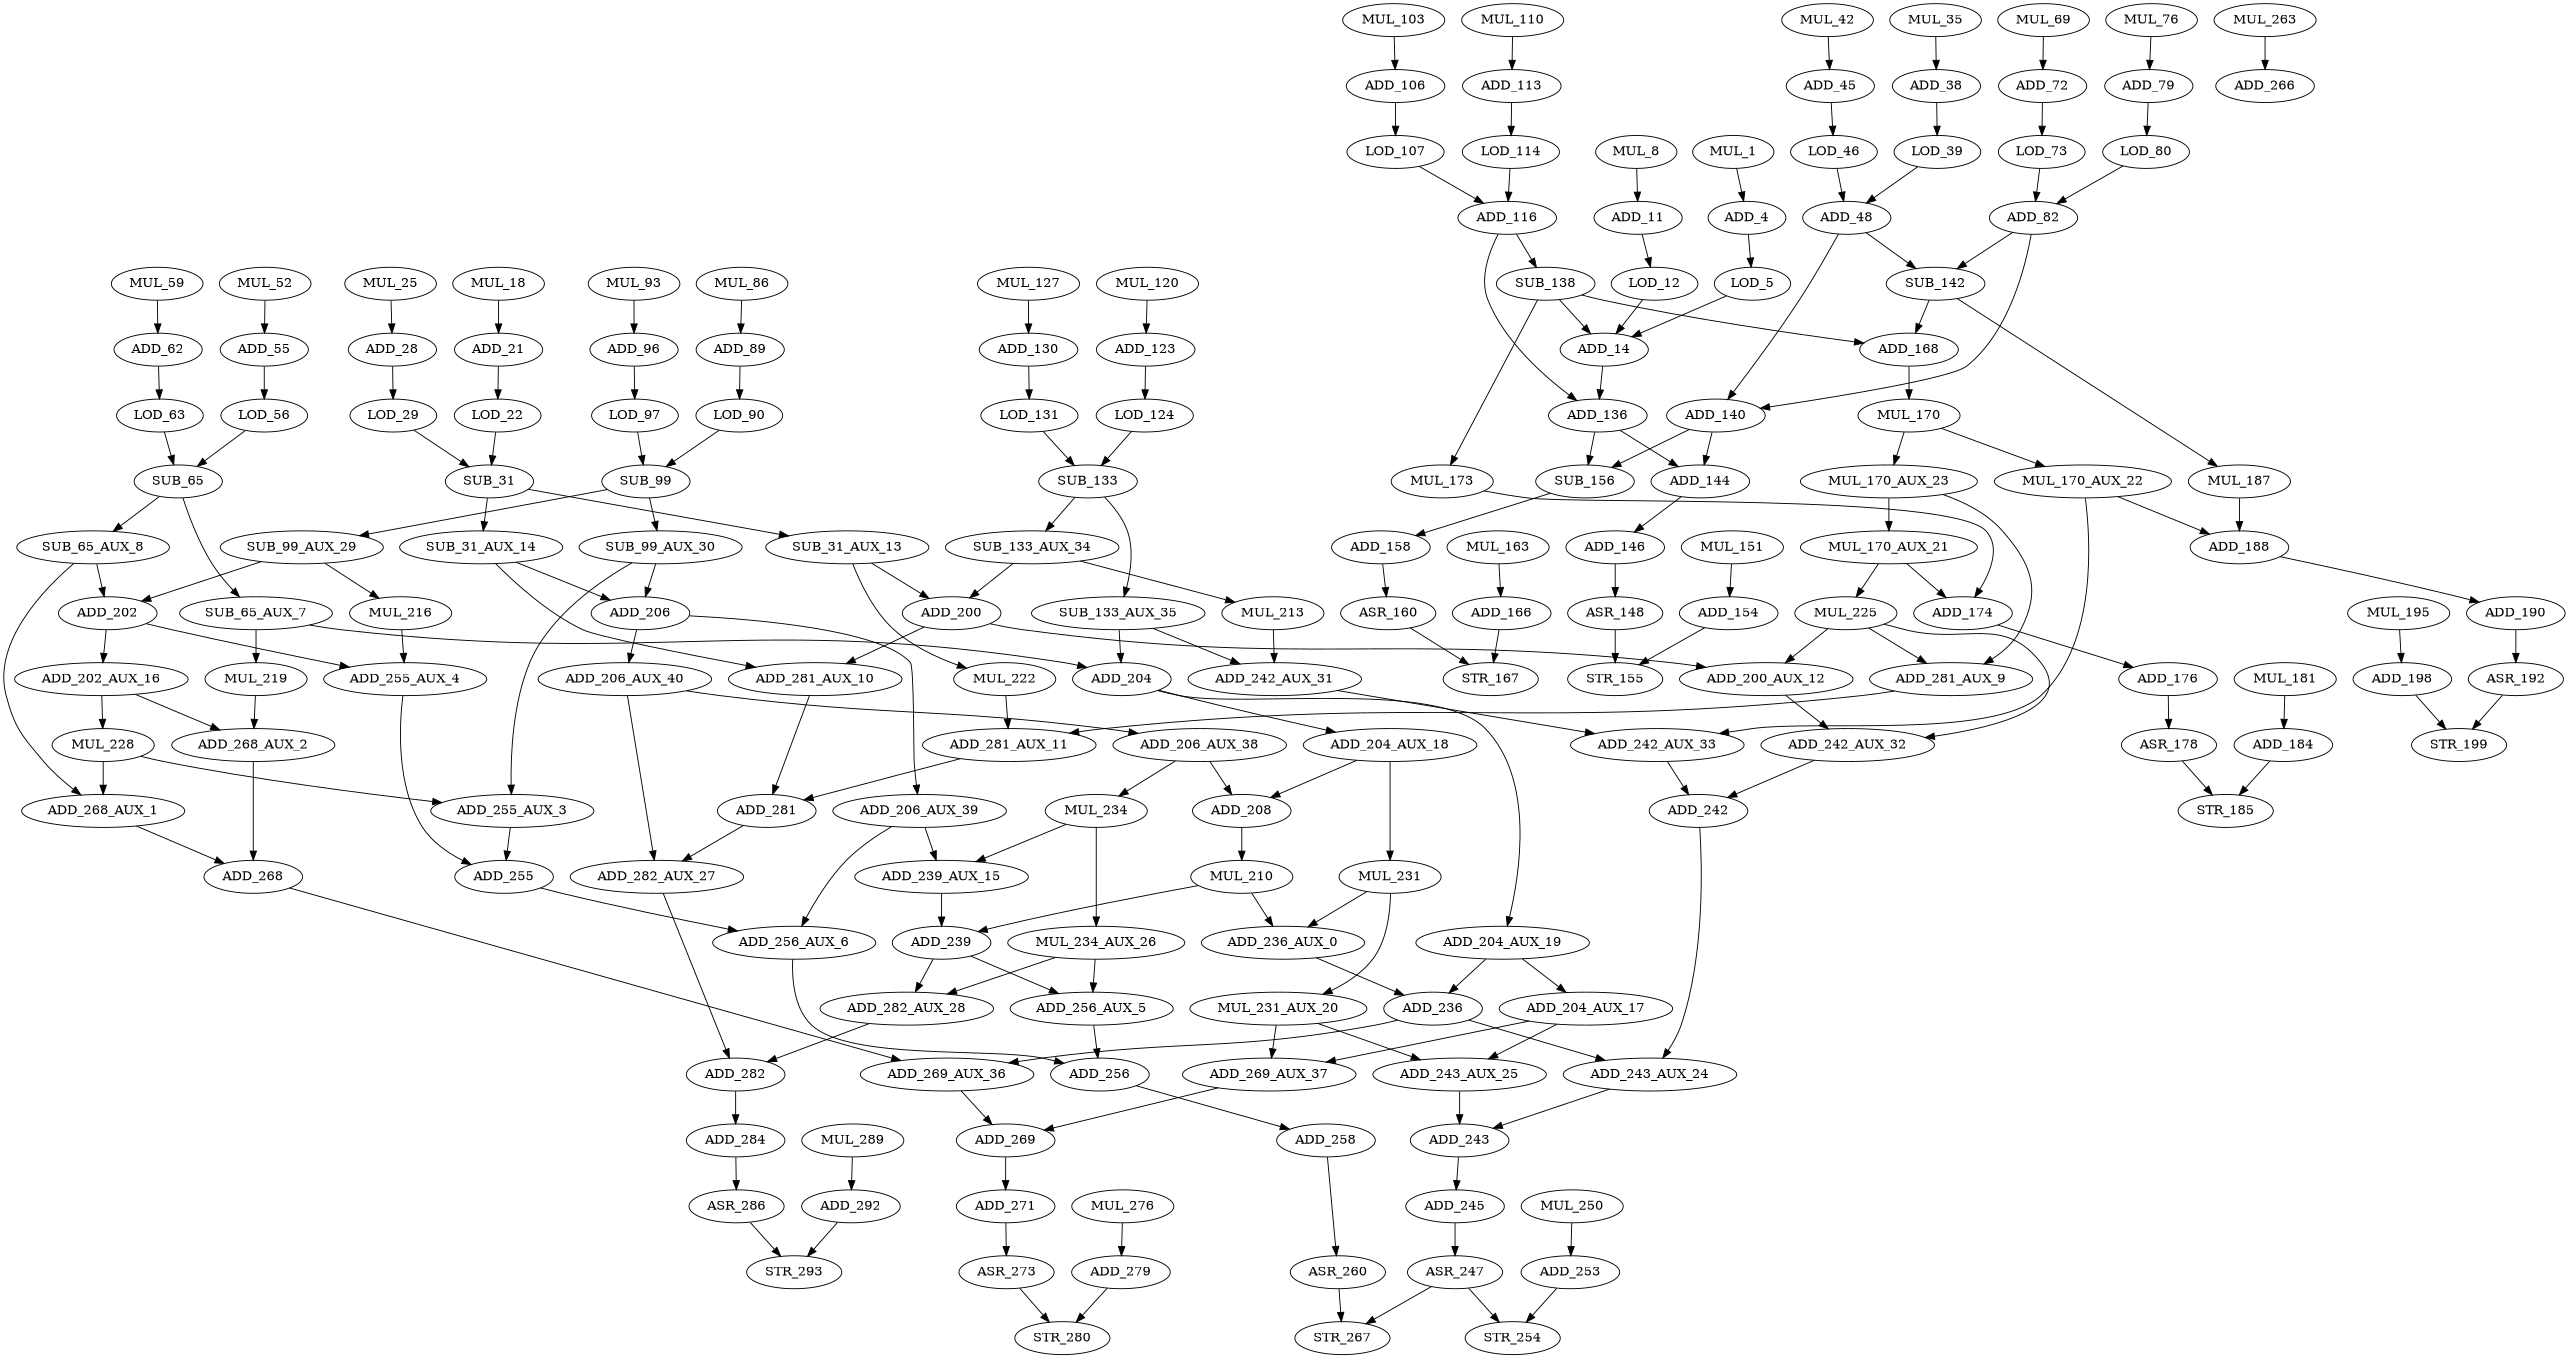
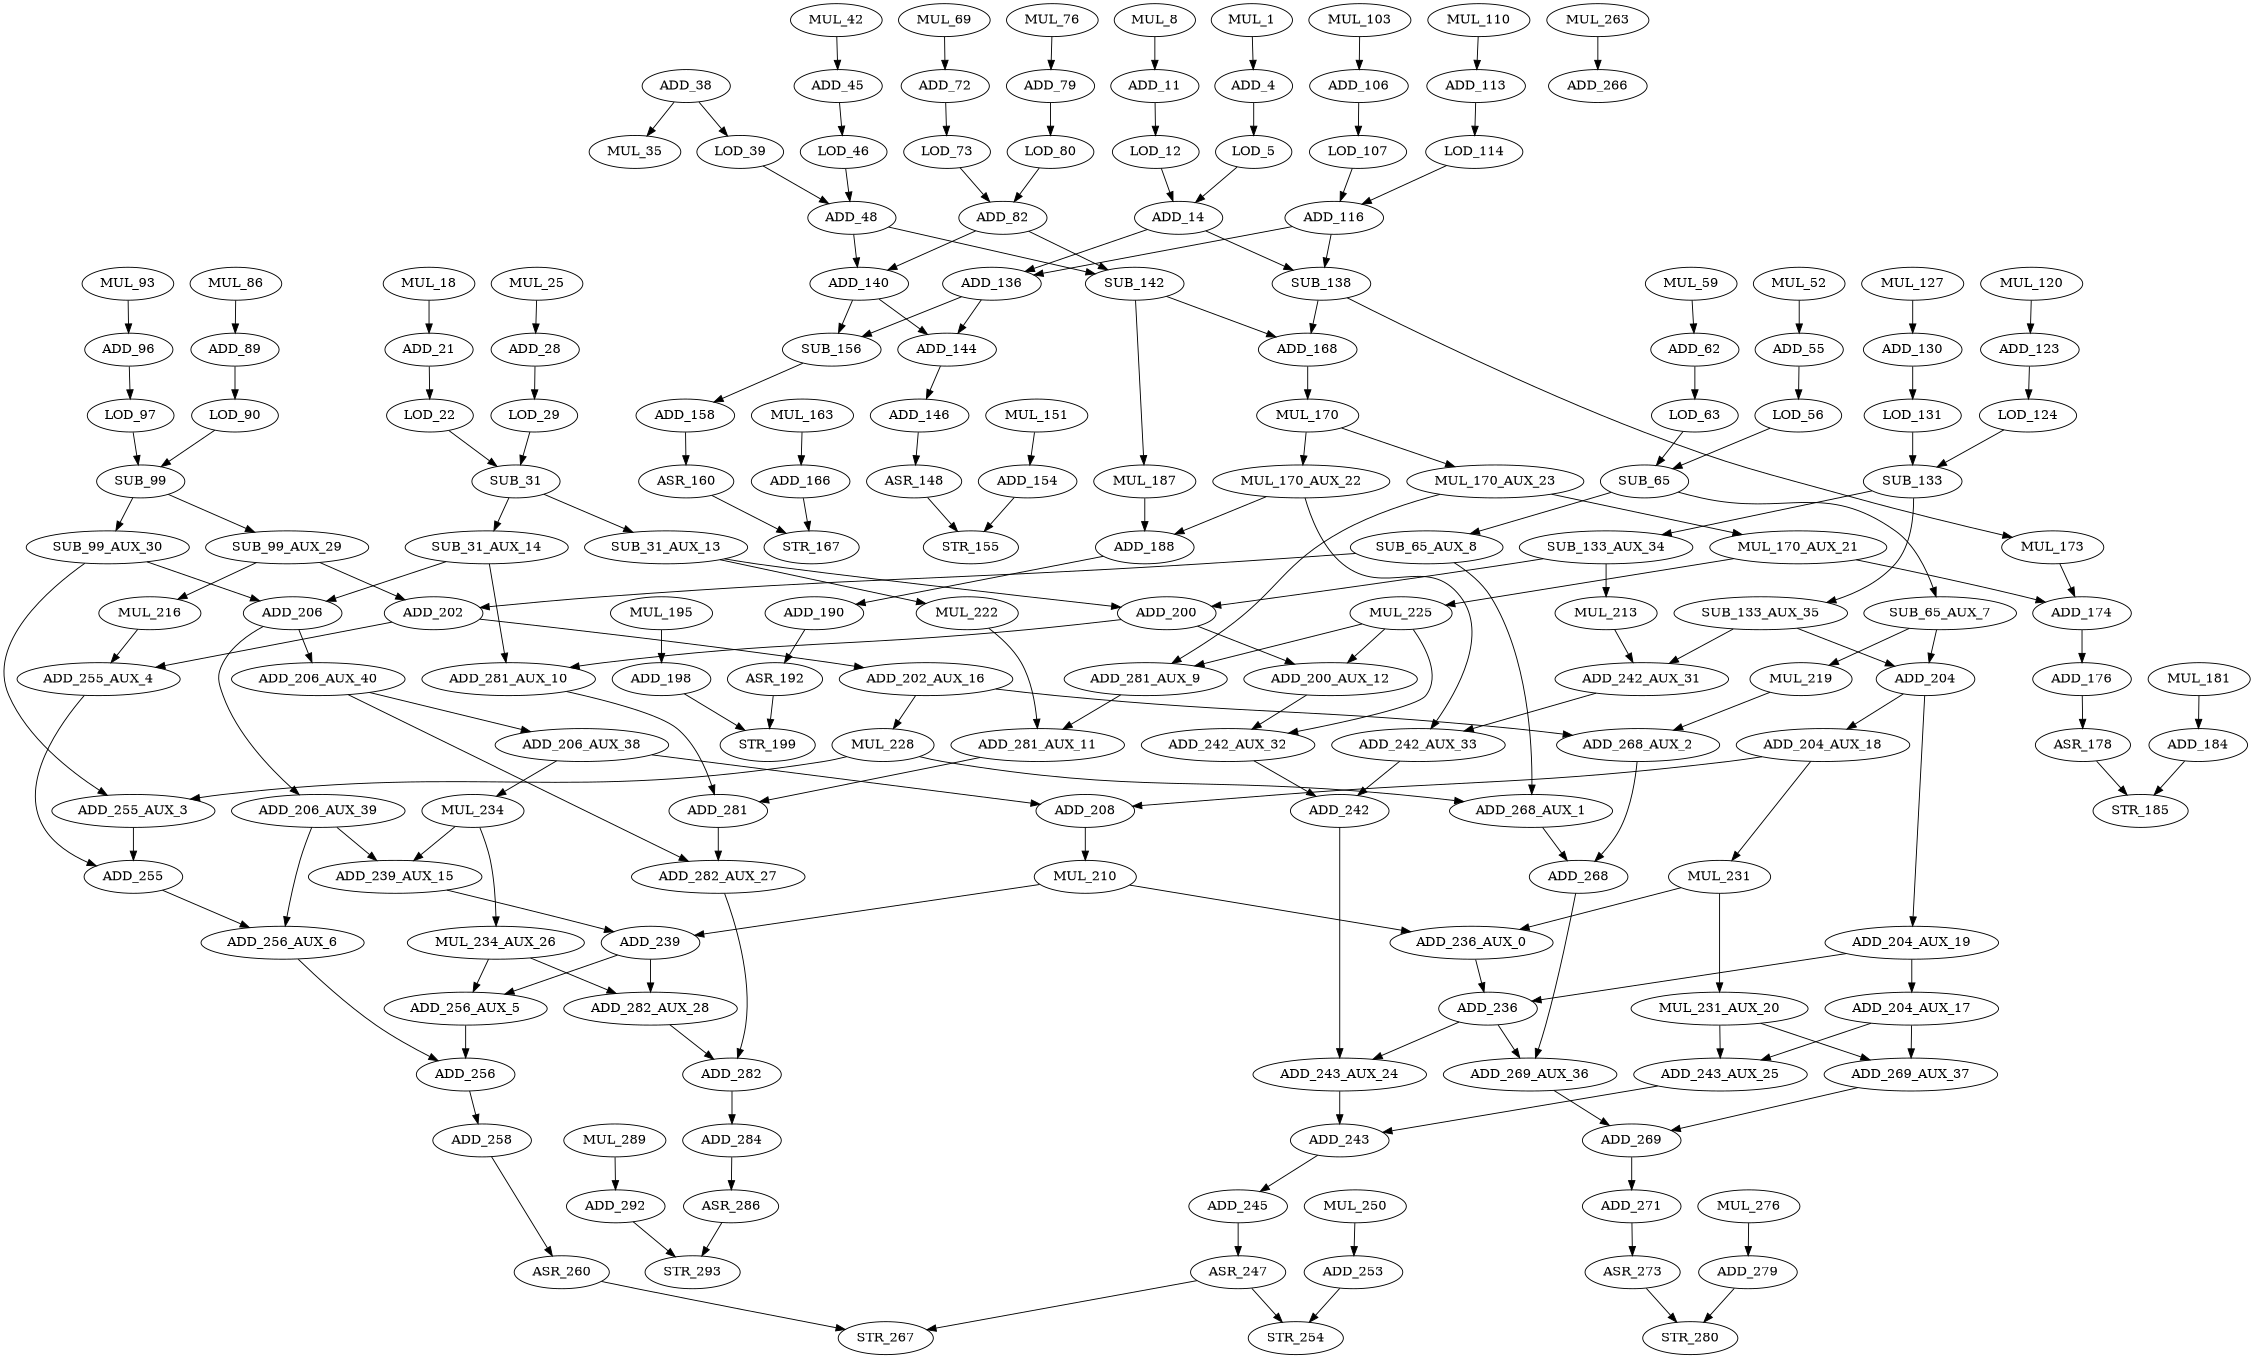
edge "MUL_35" -> "ADD_38": reversed
edge "SUB_138" -> "ADD_14": reversed
